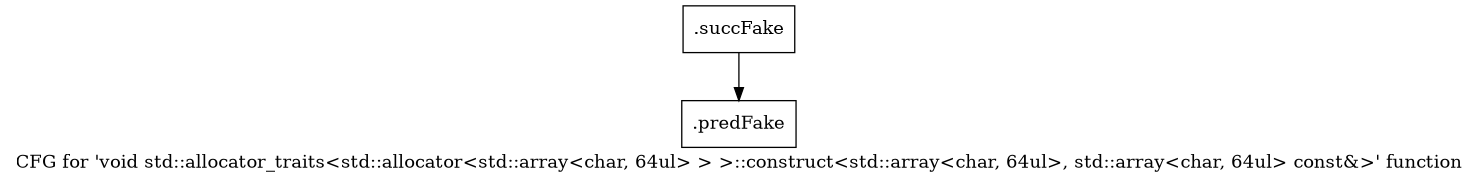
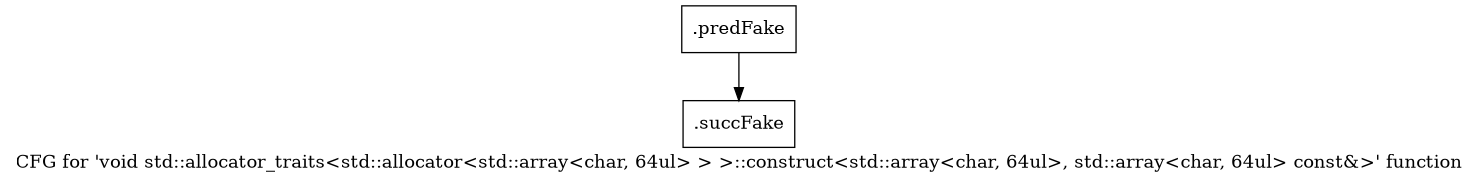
edge ".succFake" -> ".predFake": reversed
